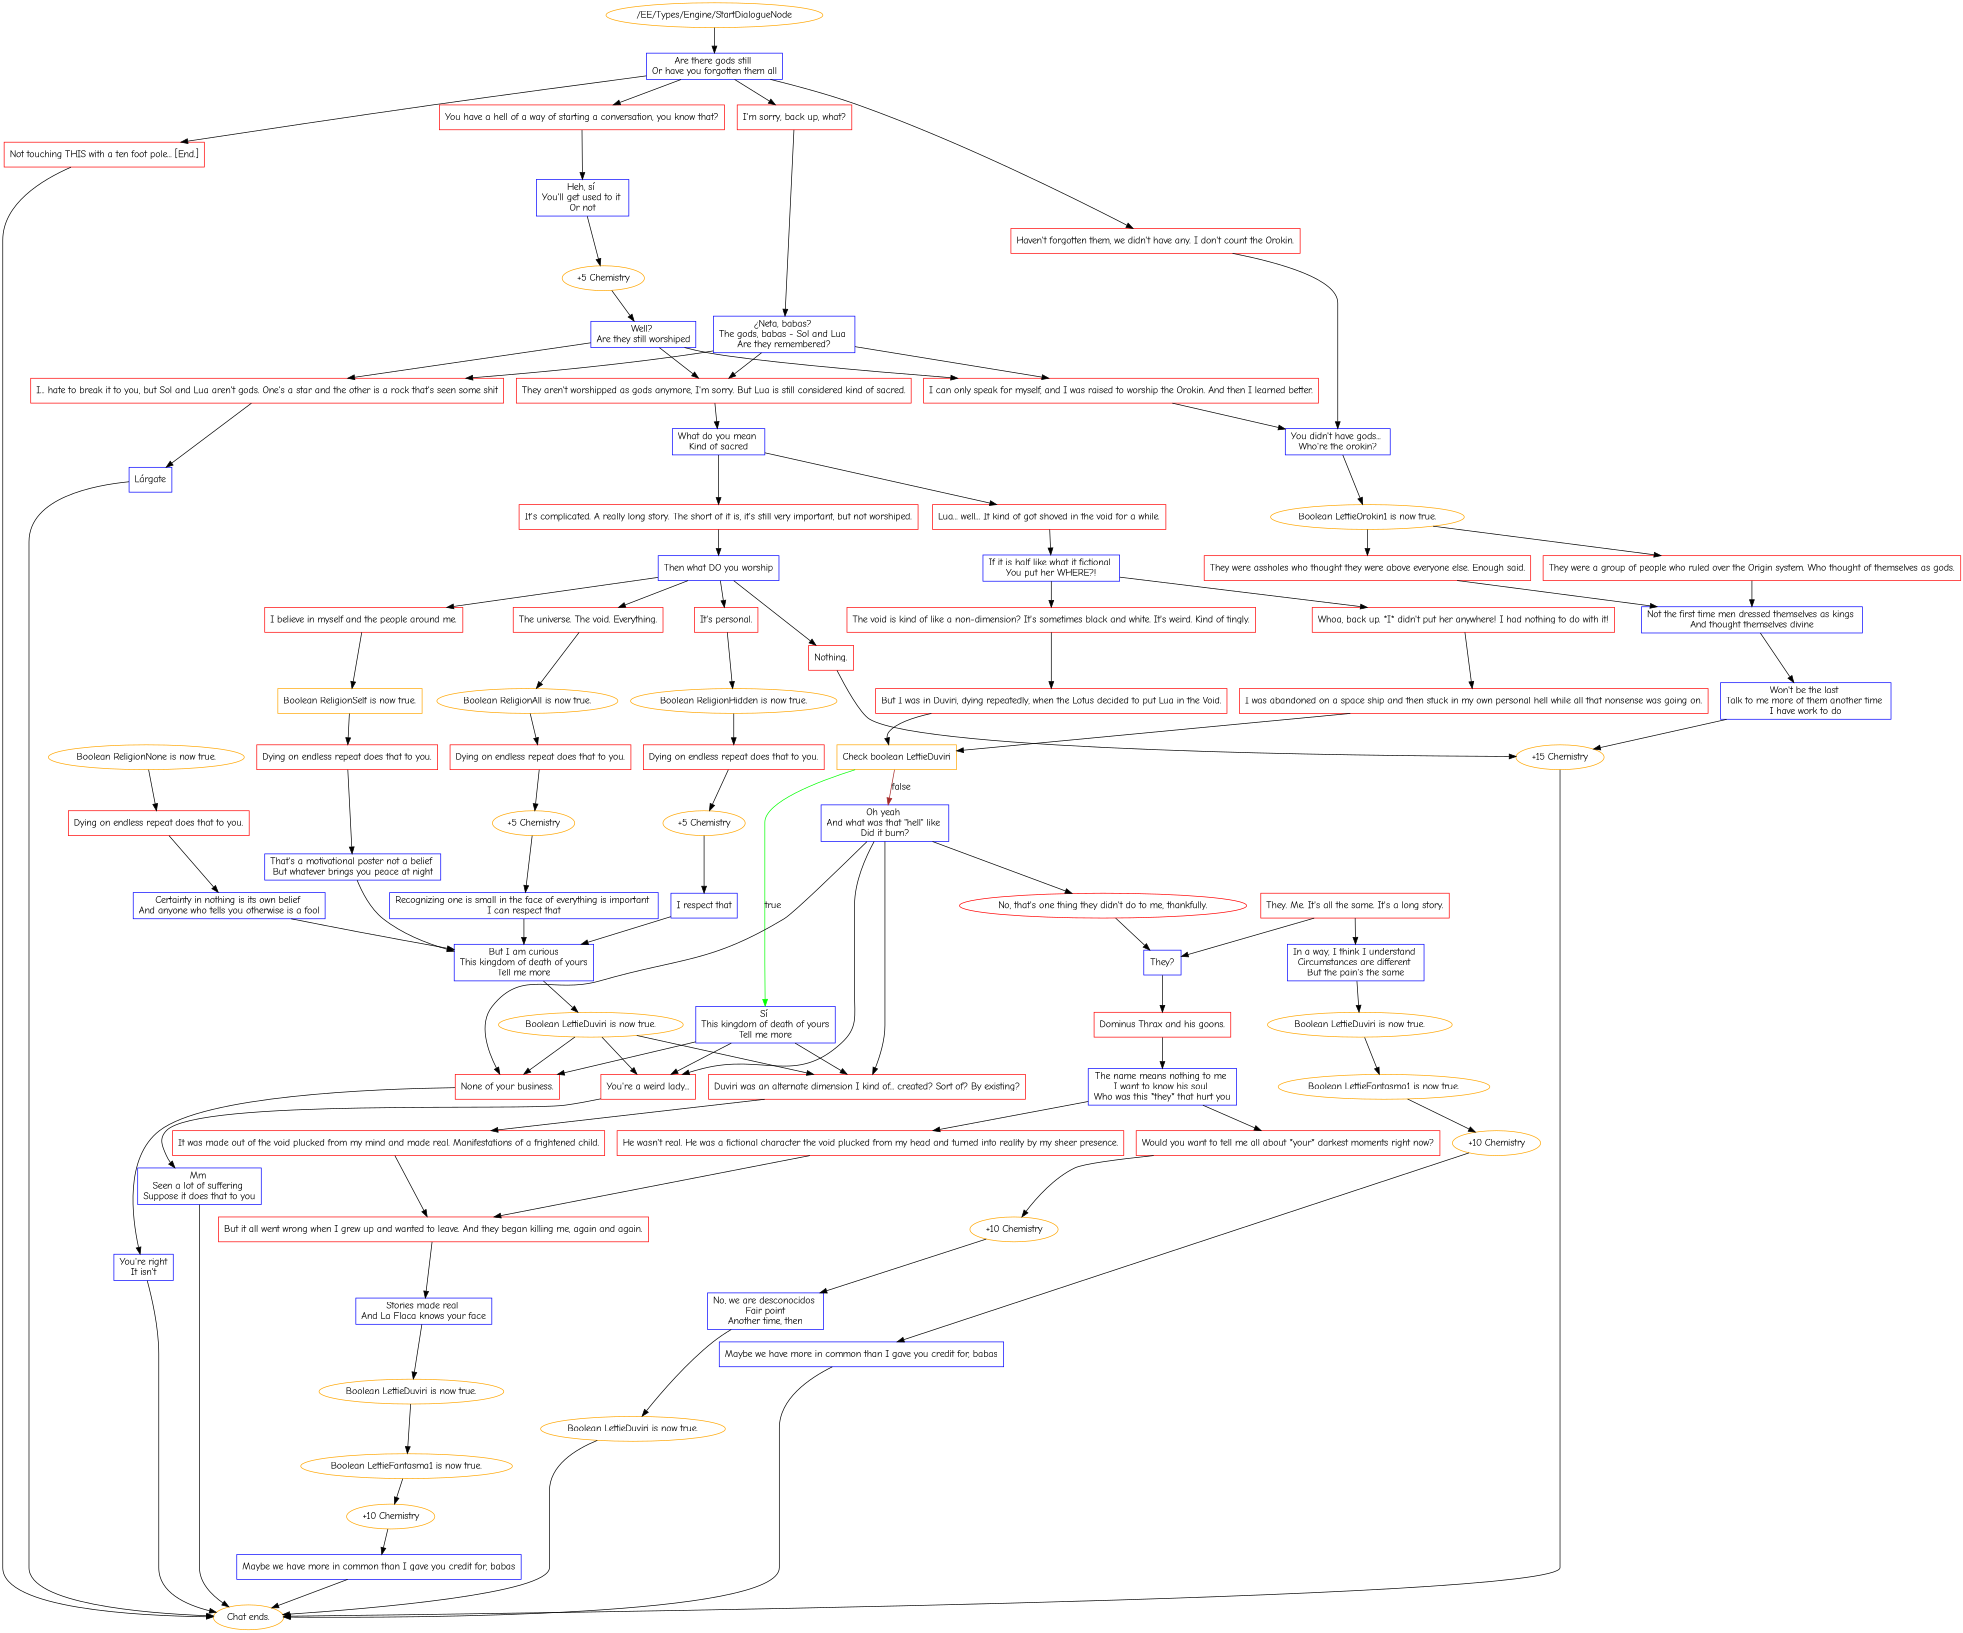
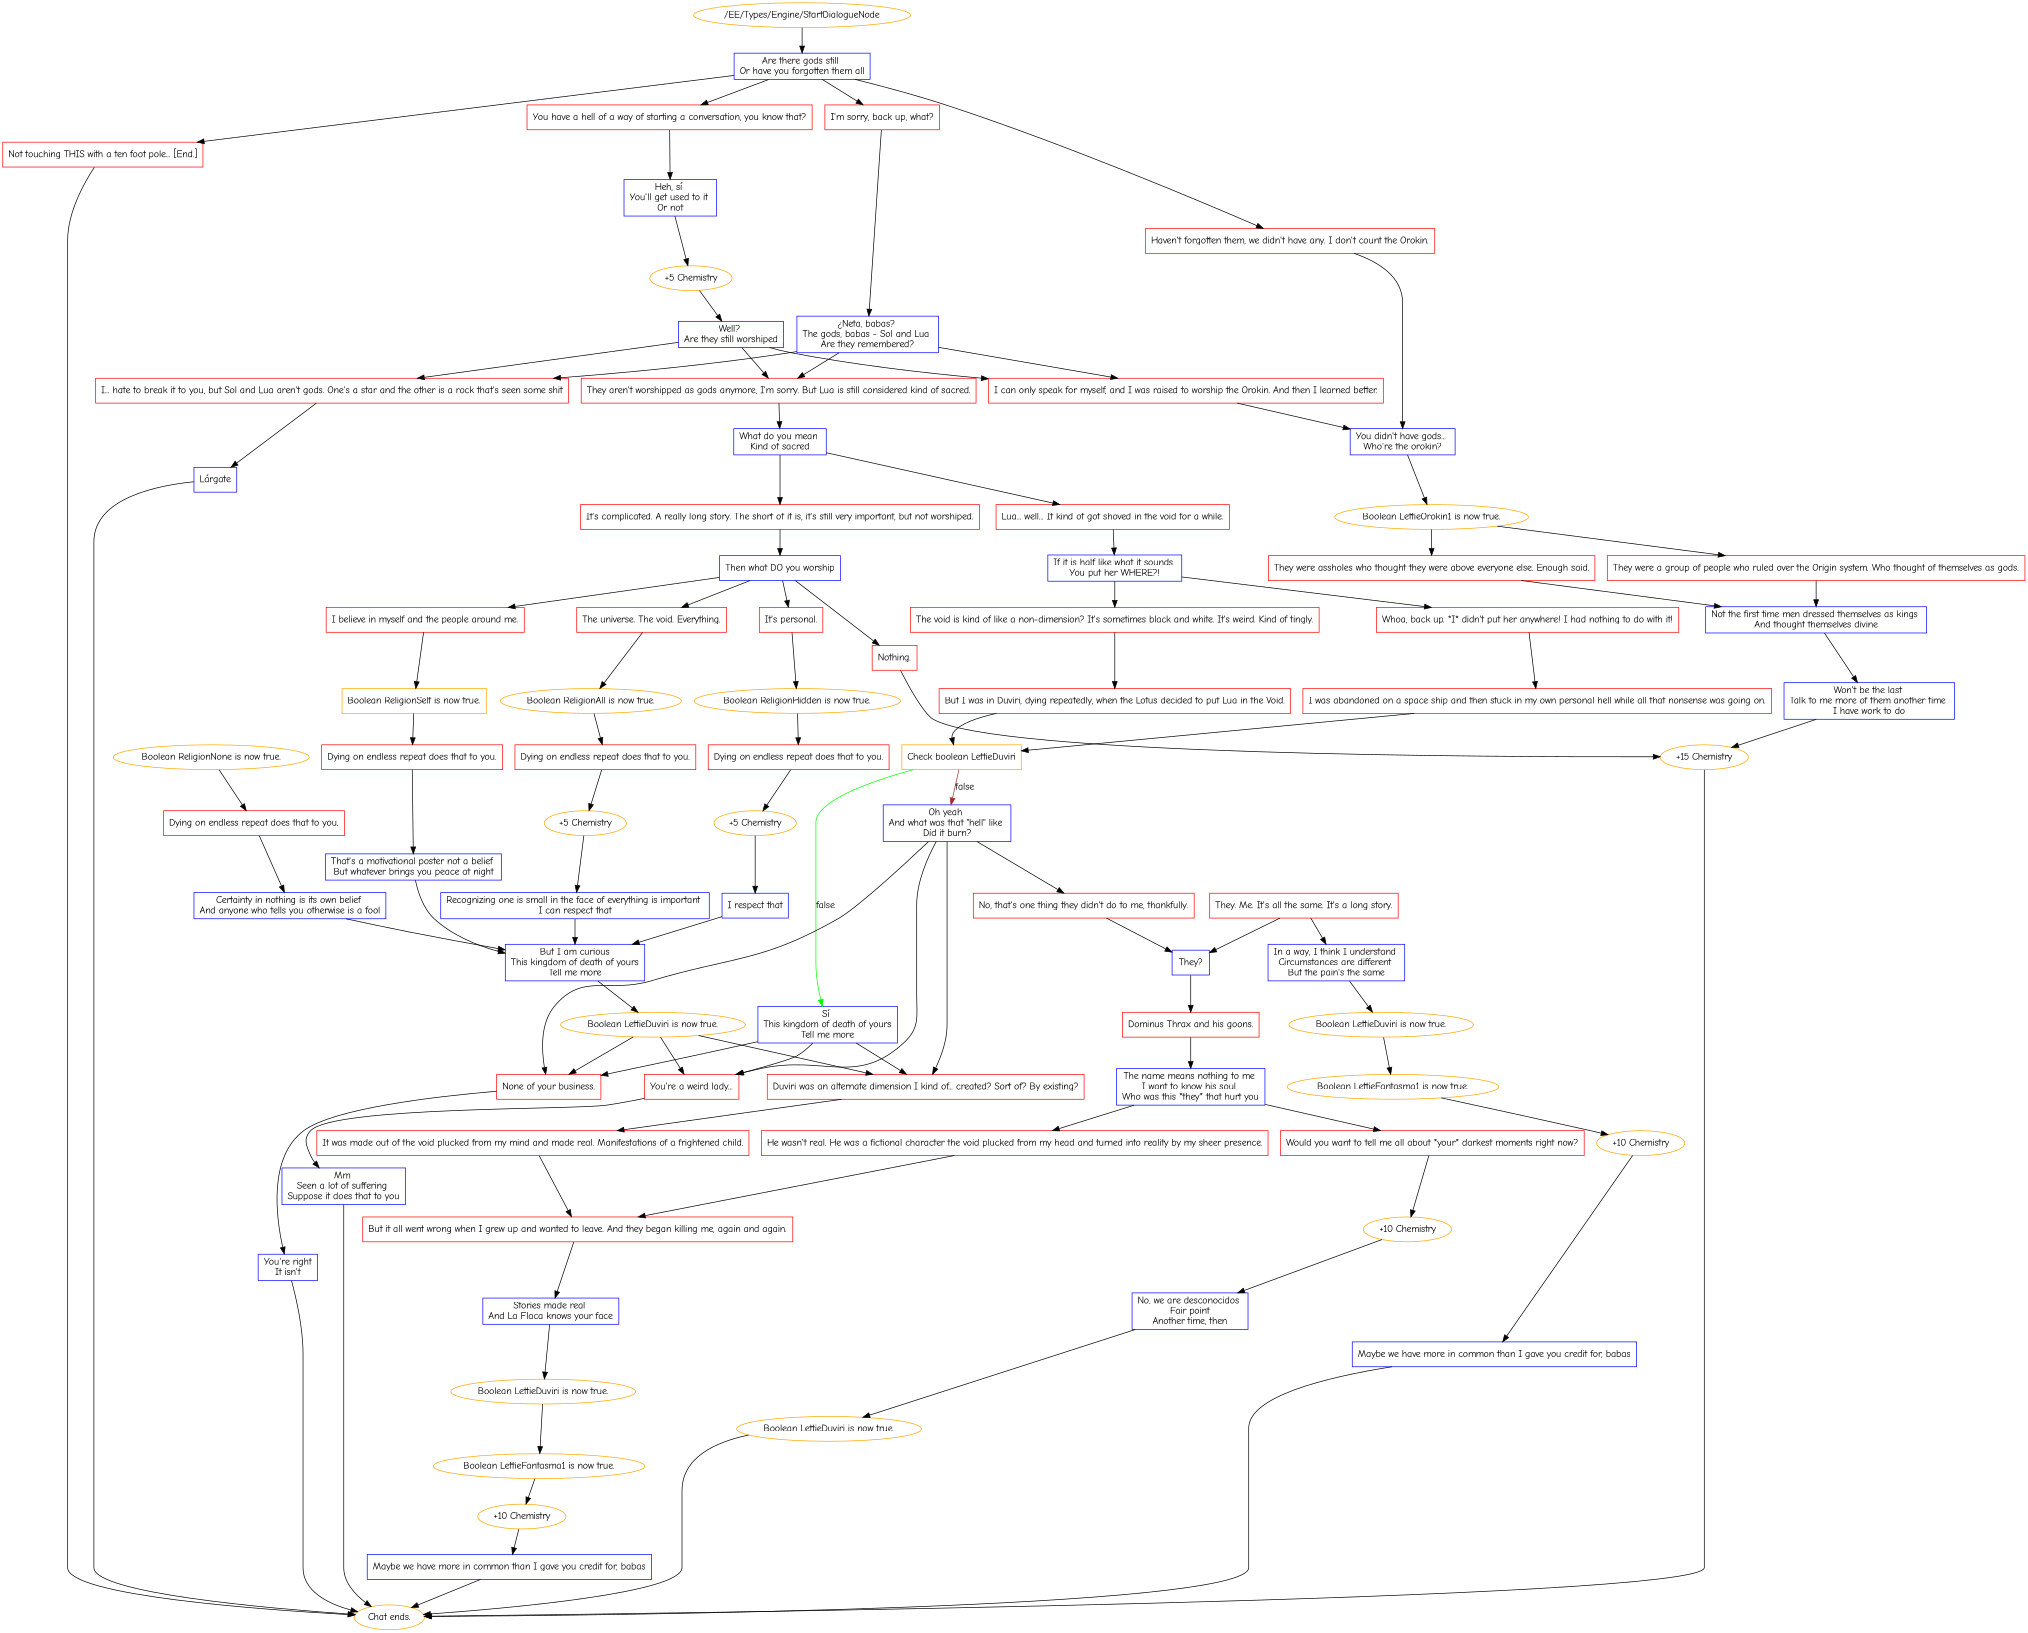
node "If it is half like what it fictional You put her WHERE?!": label "If it is half like what it fictional You put her WHERE?!" -> "If it is half like what it sounds You put her WHERE?!"
edge "Check boolean LettieDuviri" -> "Sí This kingdom of death of yours Tell me more": label "true" -> "false"
node "No, that's one thing they didn't do to me, thankfully.": shape ellipse -> box
